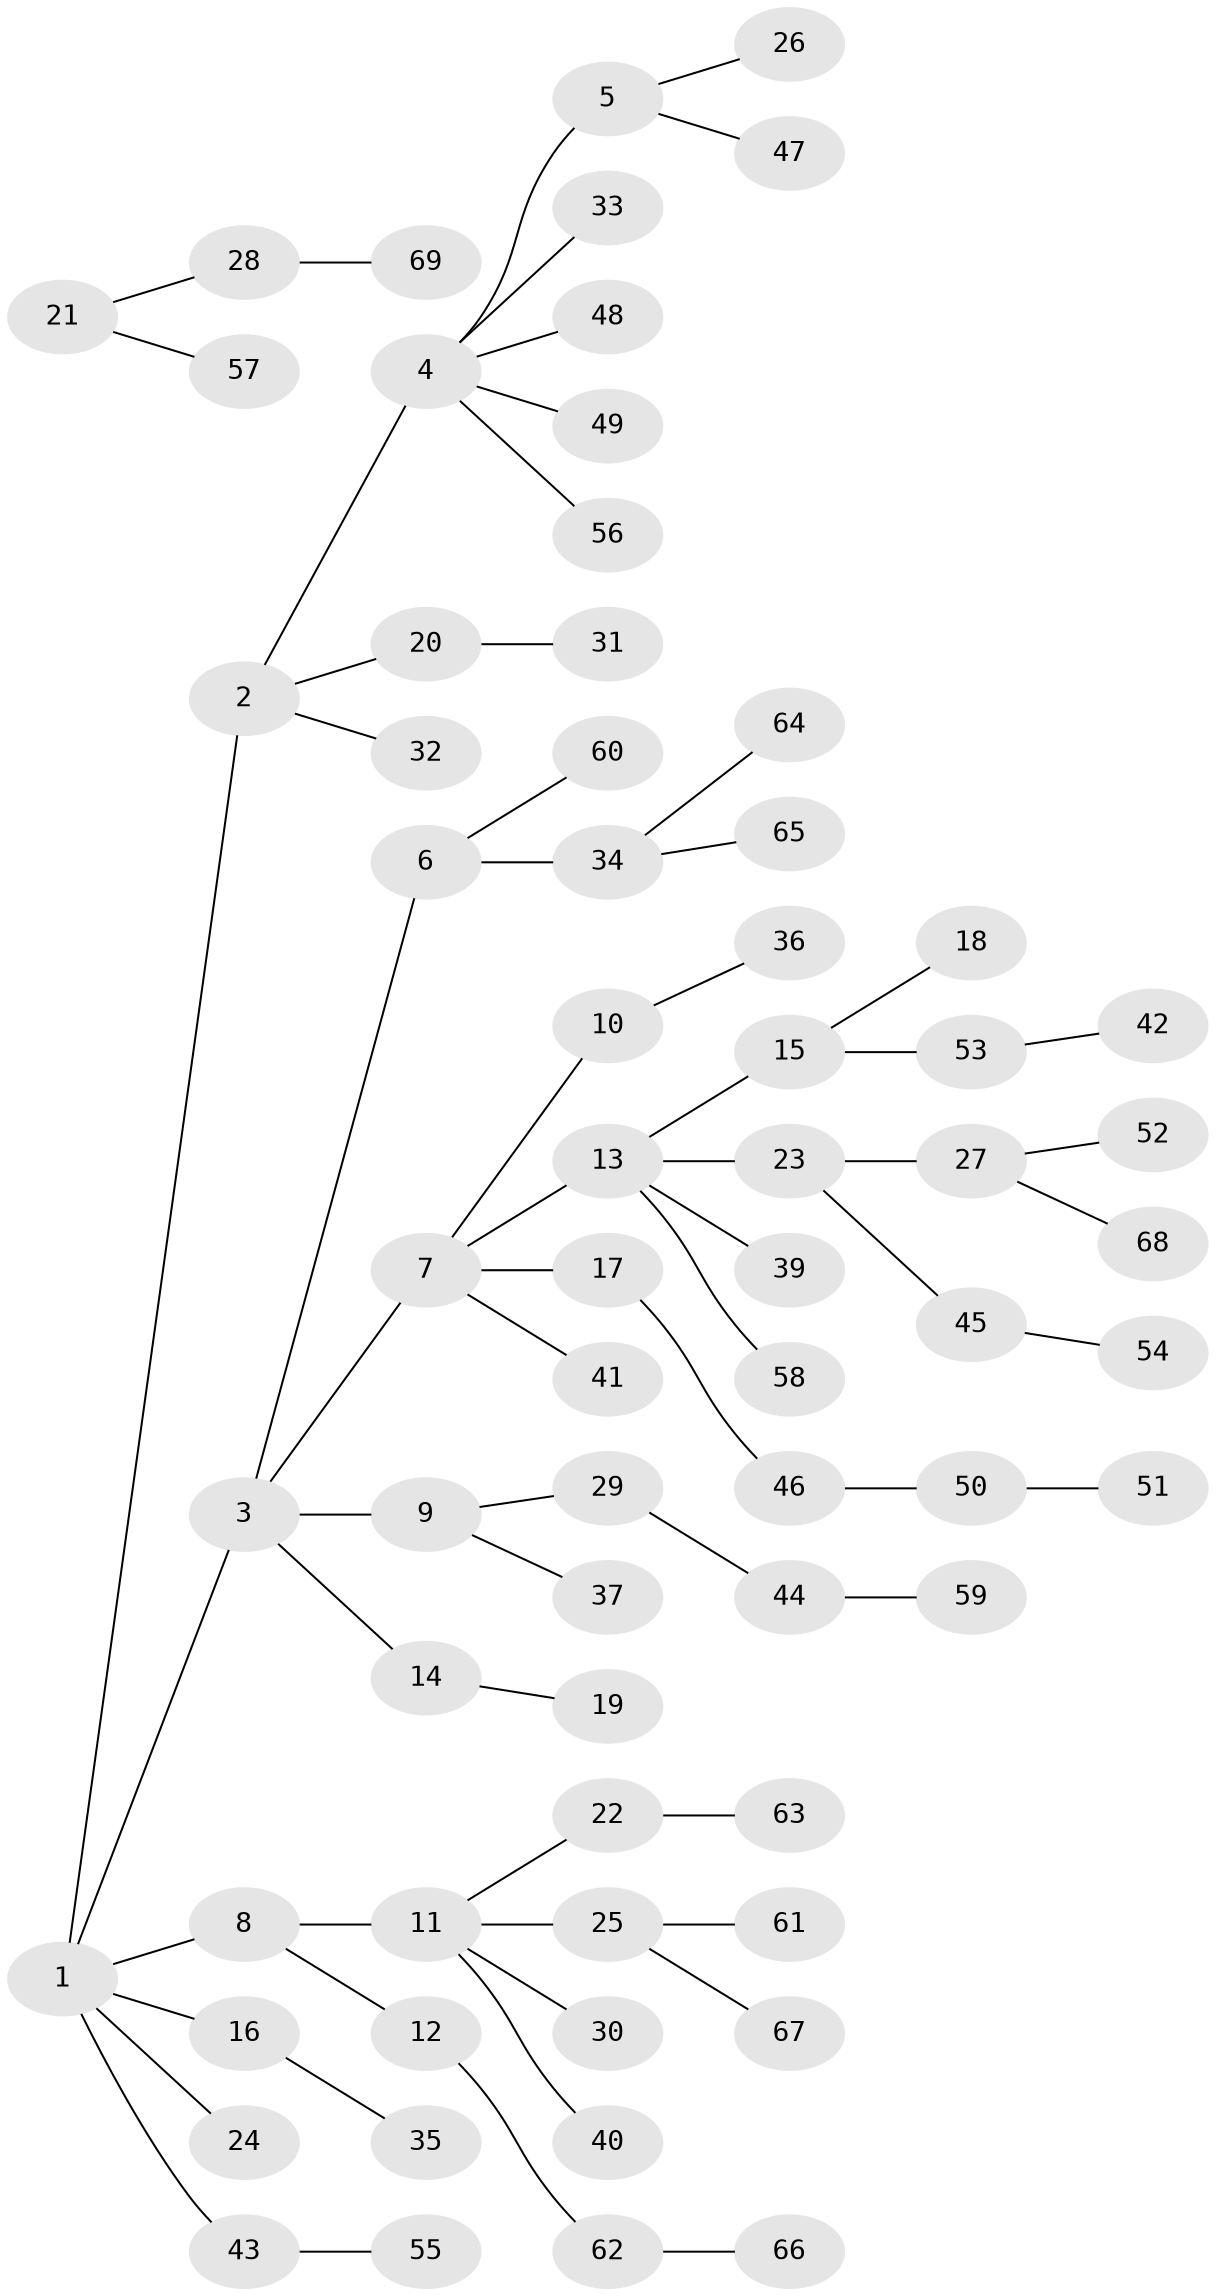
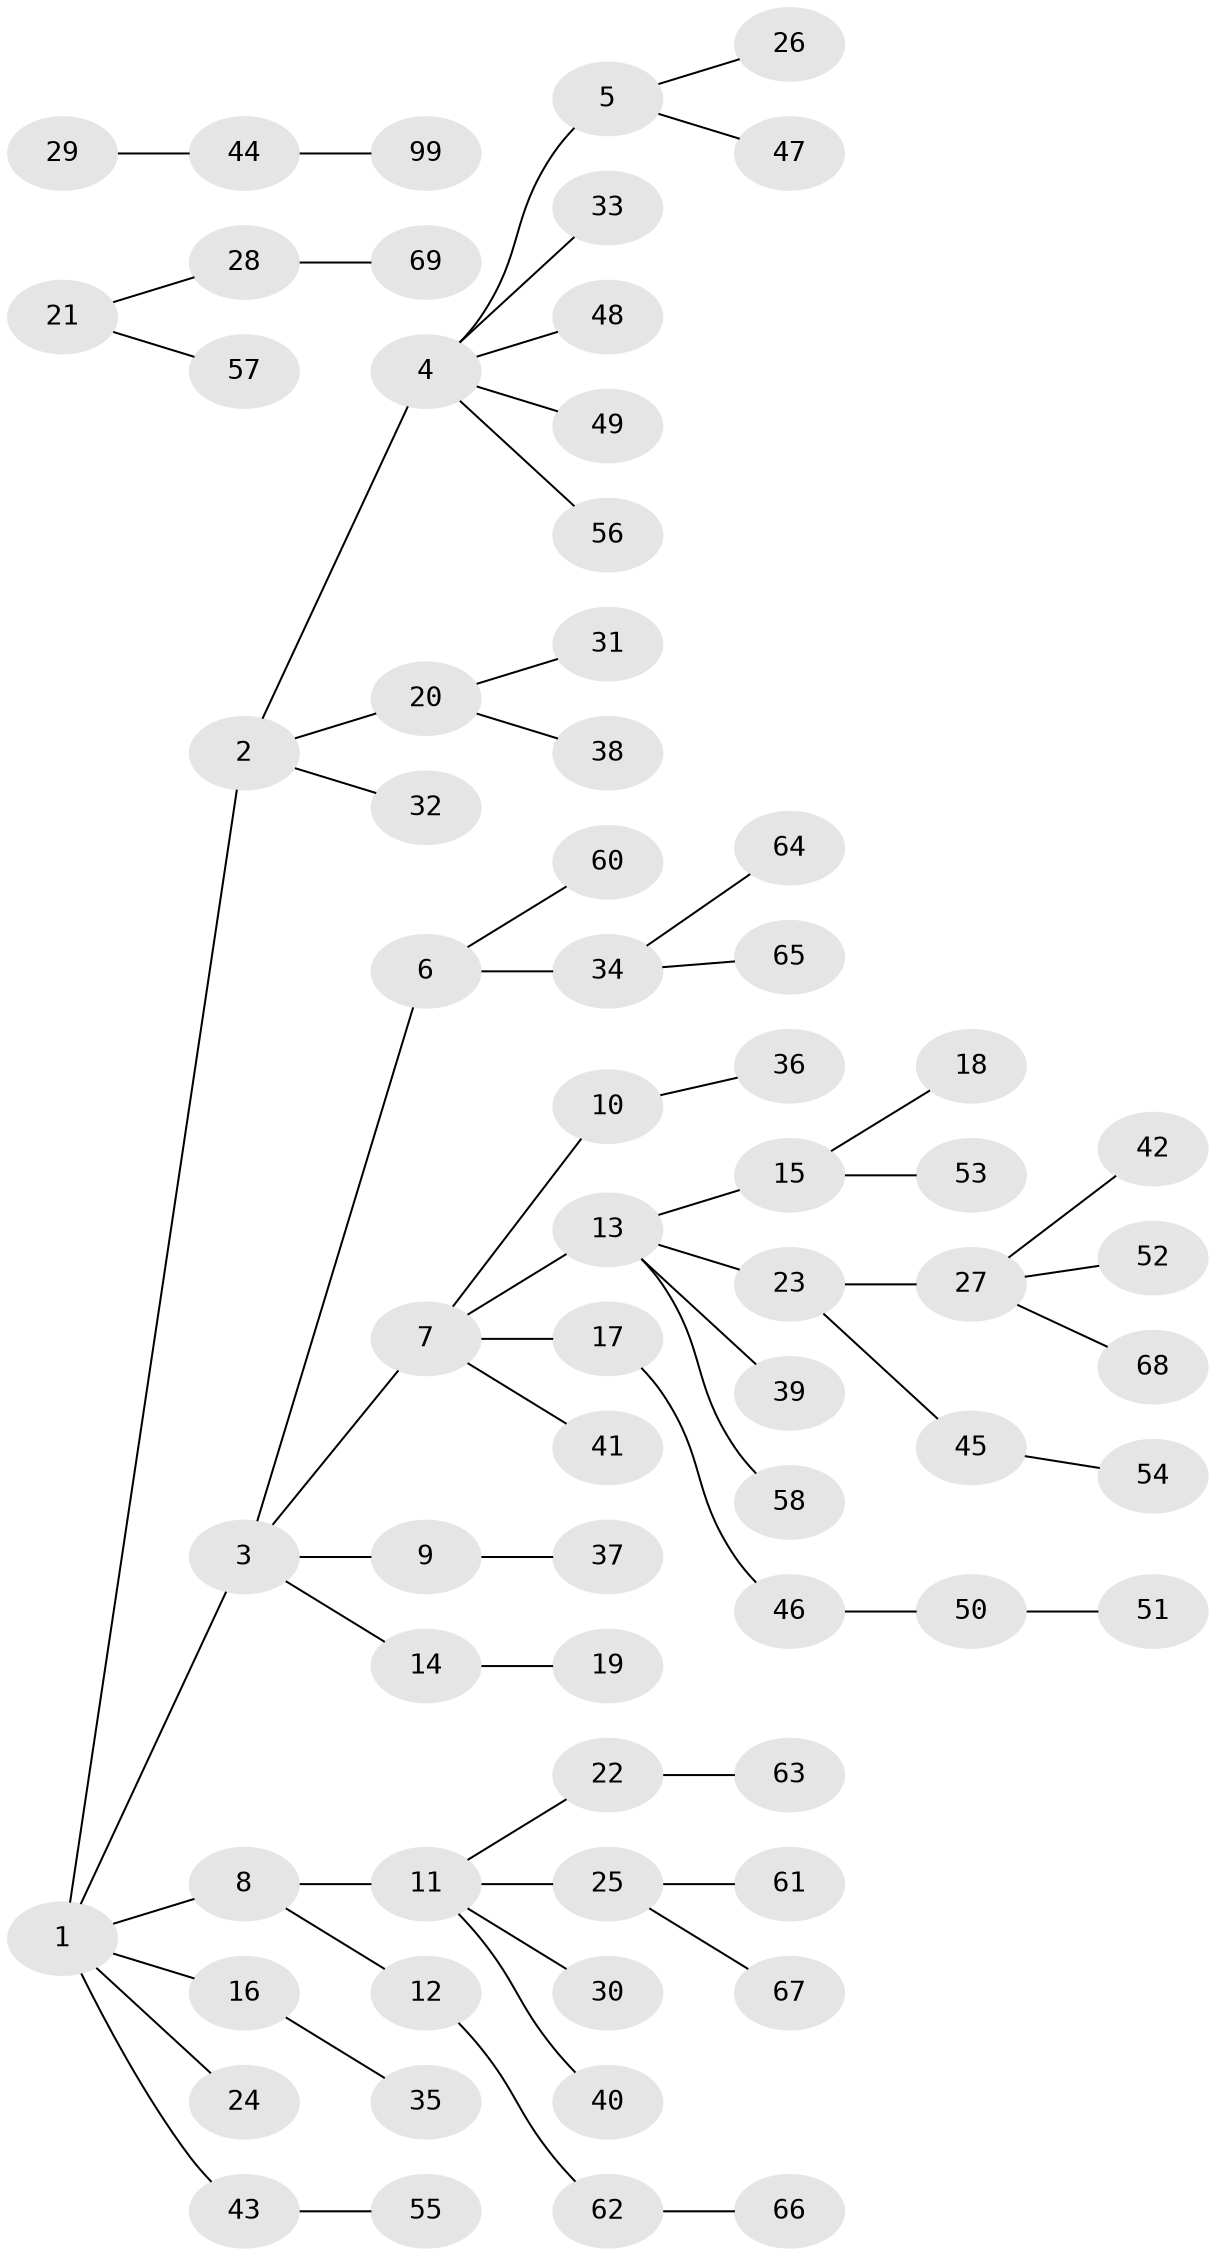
node "38": added
edge "42" -- "53": now "42" -- "27"
edge "29" -- "9": removed
node "59": label "59" -> "99"
